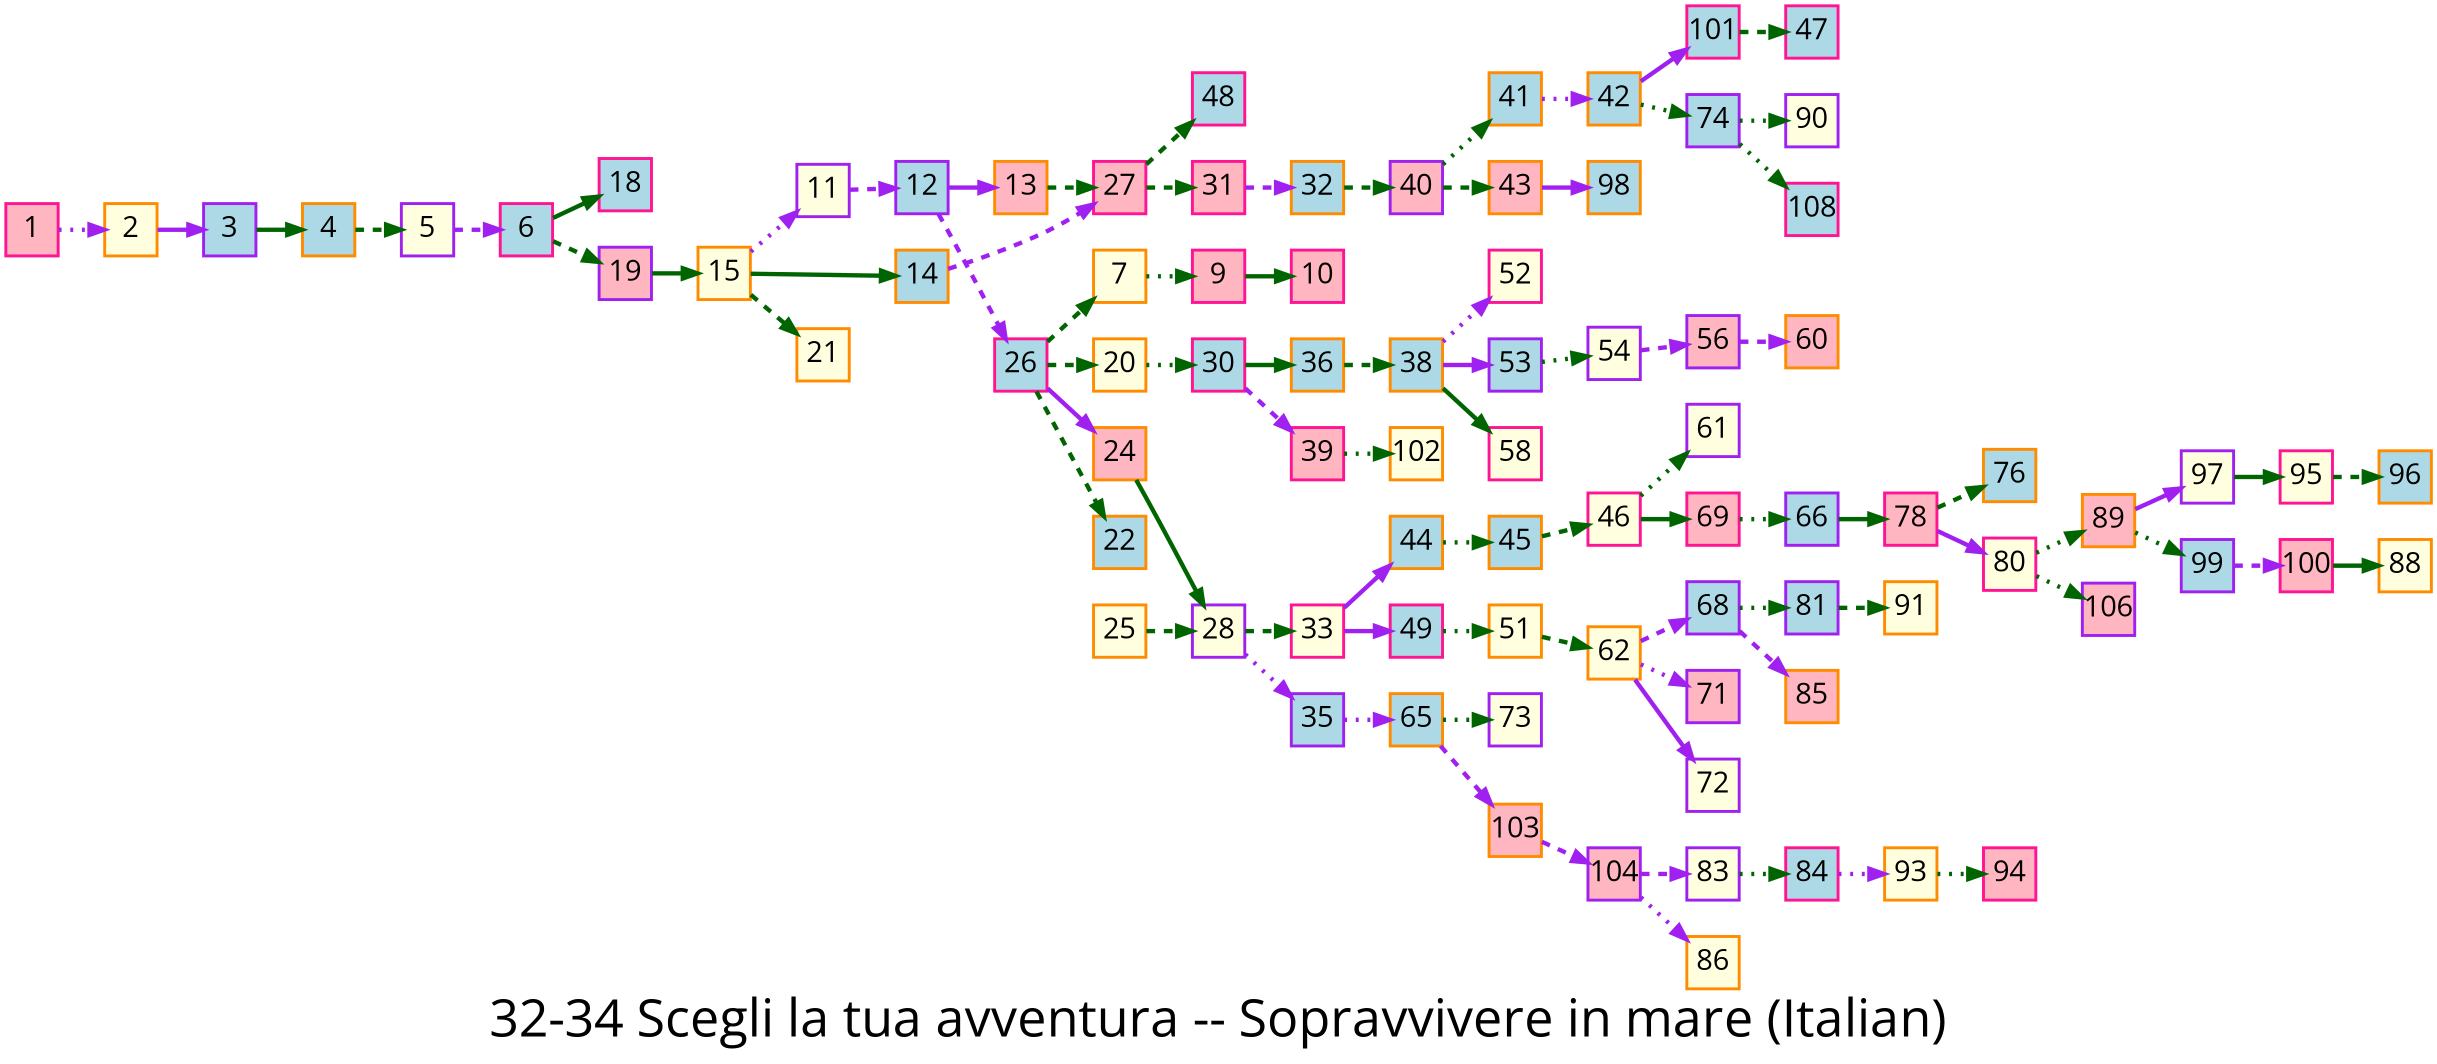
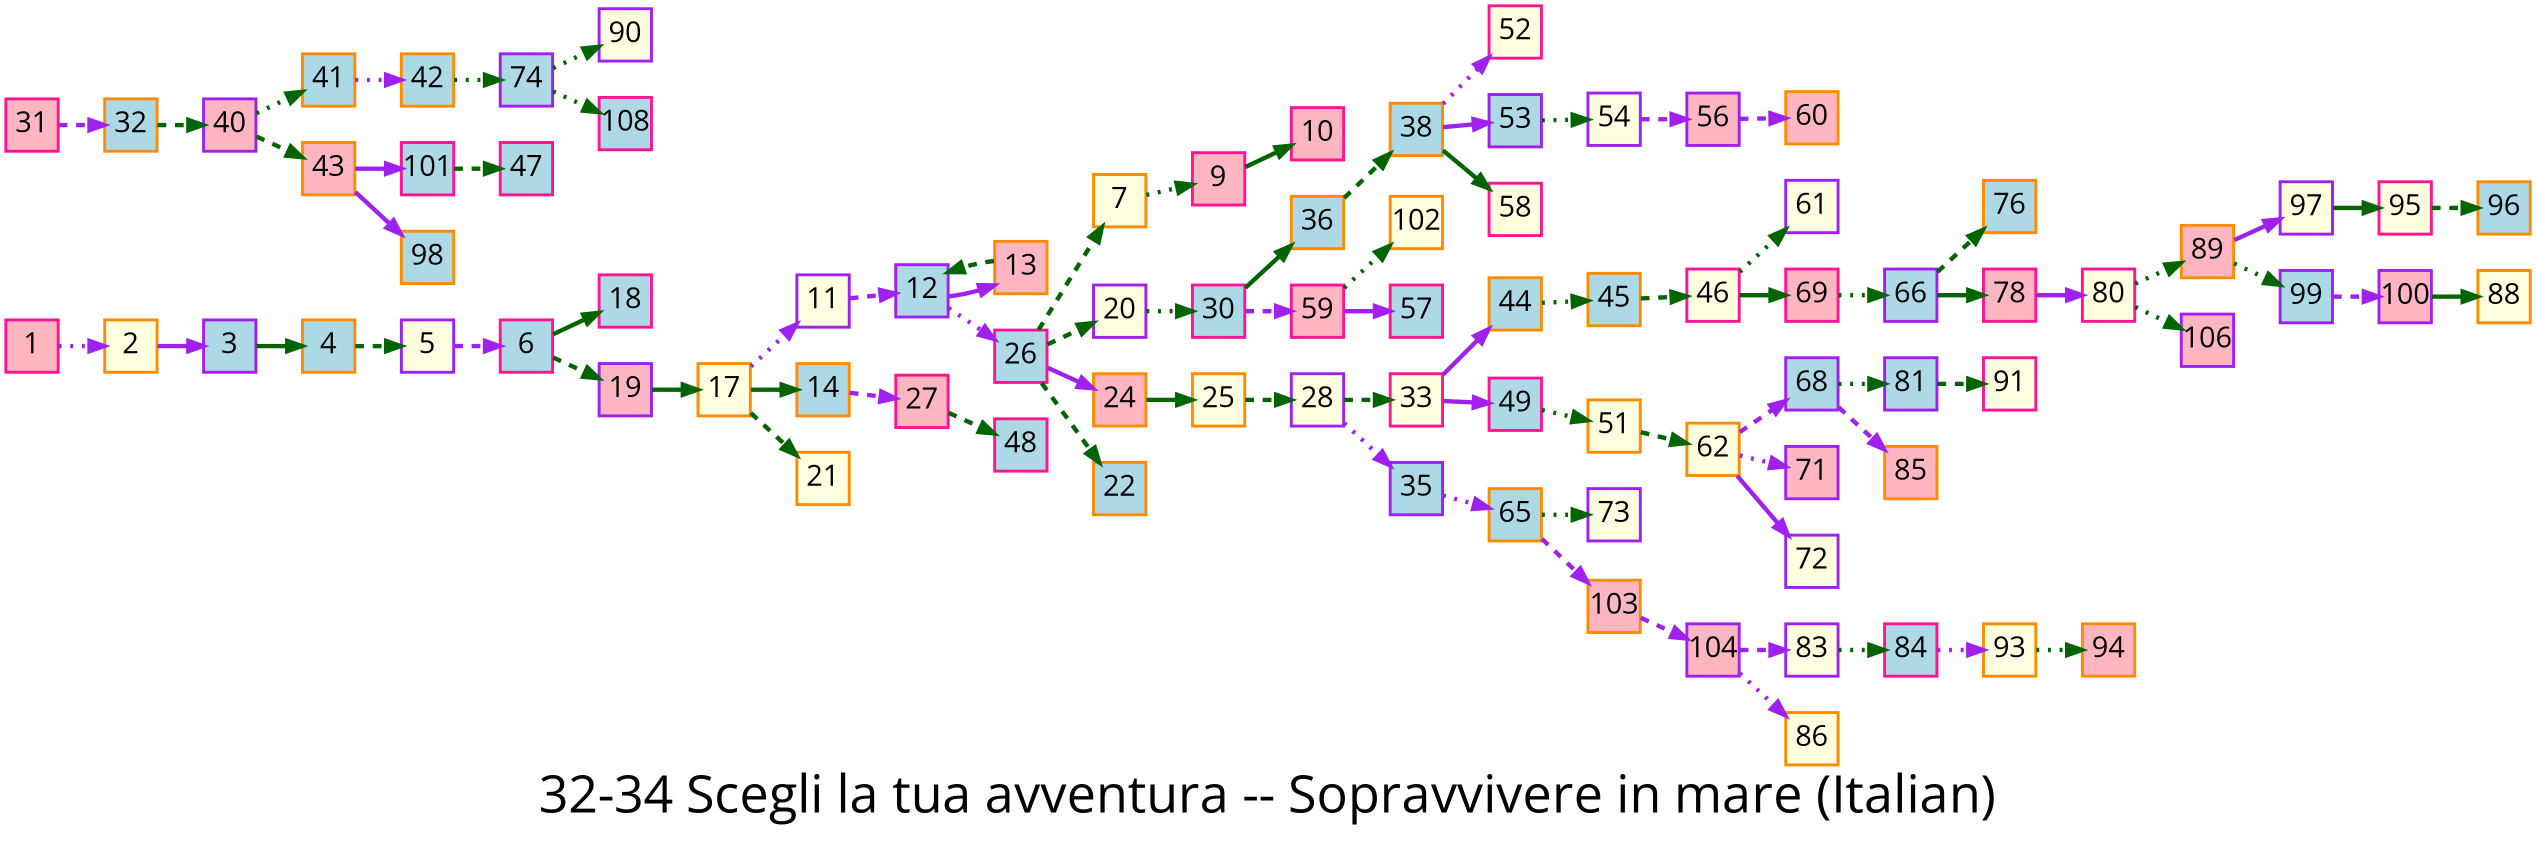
edge "42" -> "101": now "43" -> "101"
edge "13" -> "27": now "13" -> "12"
edge "27" -> "31": removed
edge "12" -> "26": style dashed -> dotted
node "15": label "15" -> "17"
node "57": added
node "20": color darkorange -> purple
node "39": label "39" -> "59"
edge "78" -> "76": now "66" -> "76"
edge "24" -> "28": now "24" -> "25"
node "100": color deeppink -> purple
node "91": color darkorange -> deeppink
node "94": color deeppink -> darkorange
